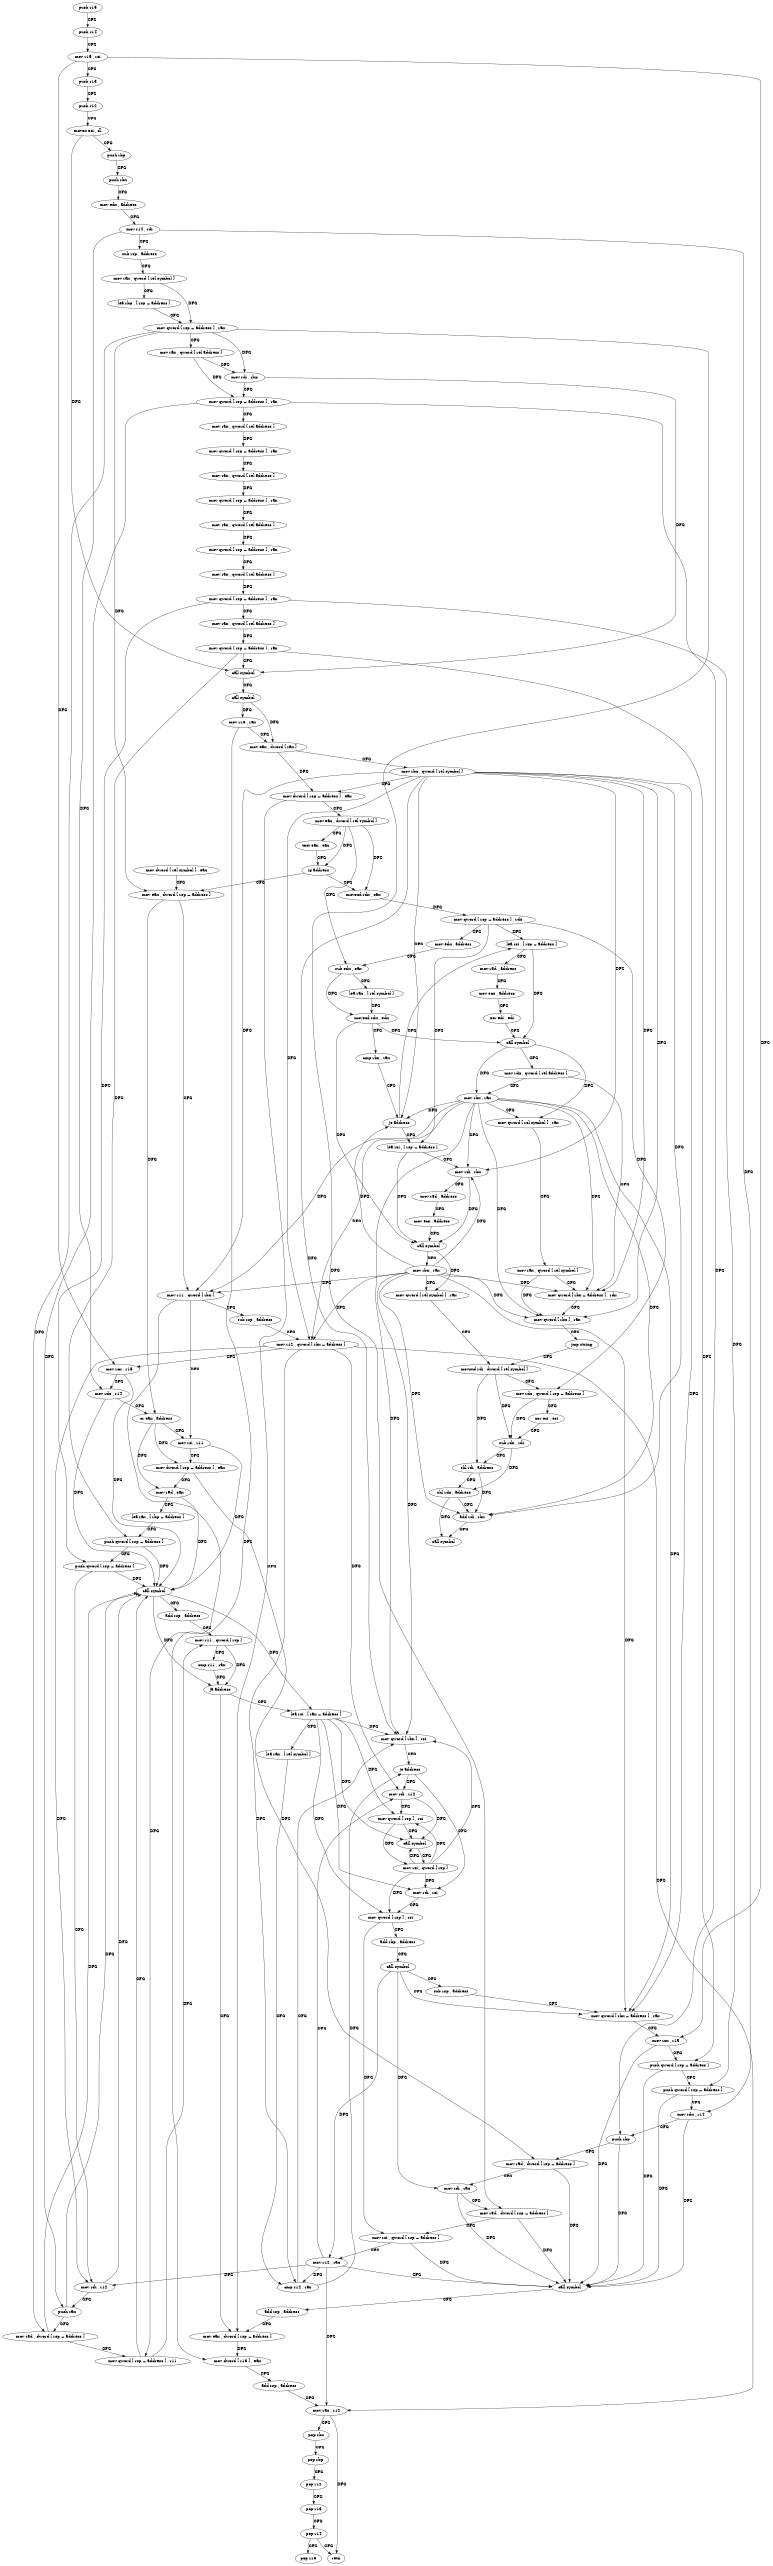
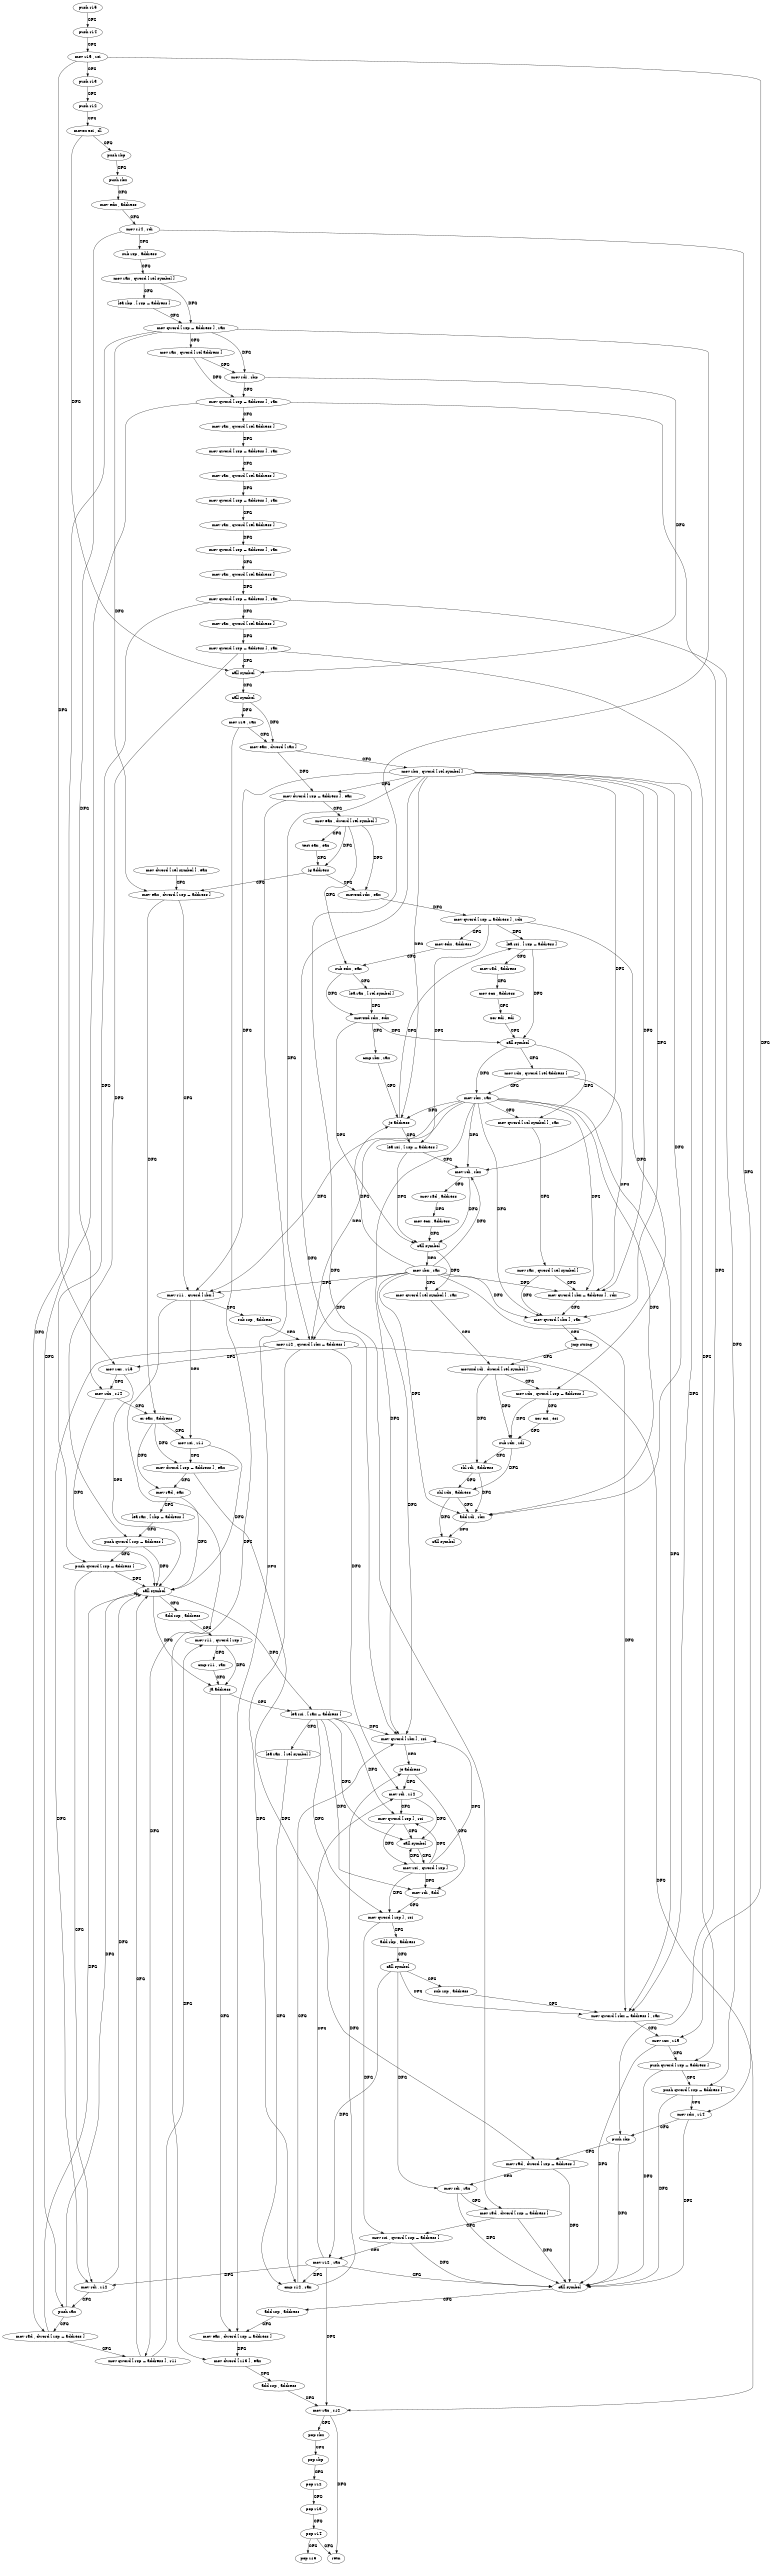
node "mov rdi , rsi": label "mov rdi , rsi" -> "mov rdi , add"
